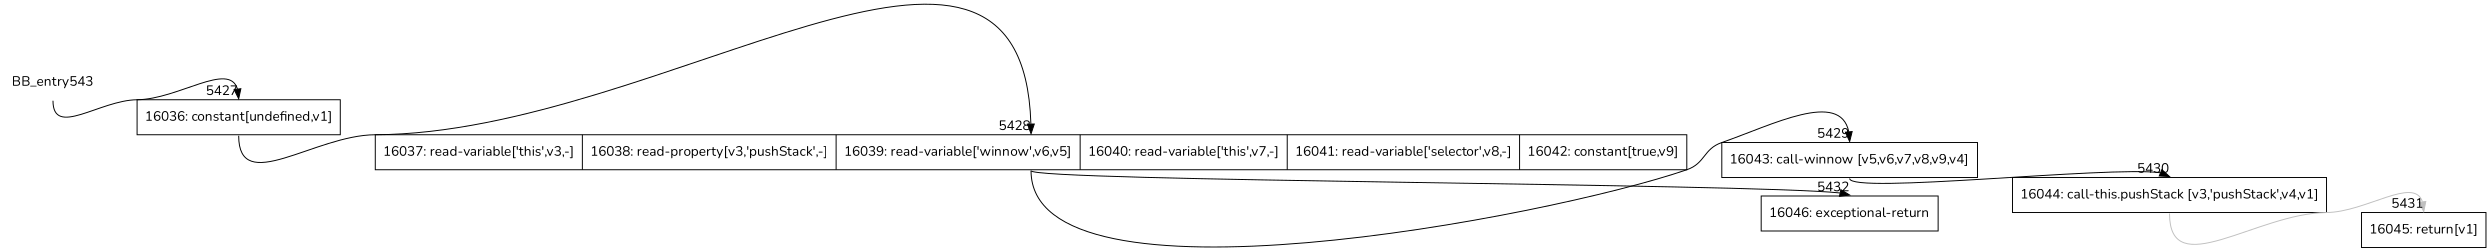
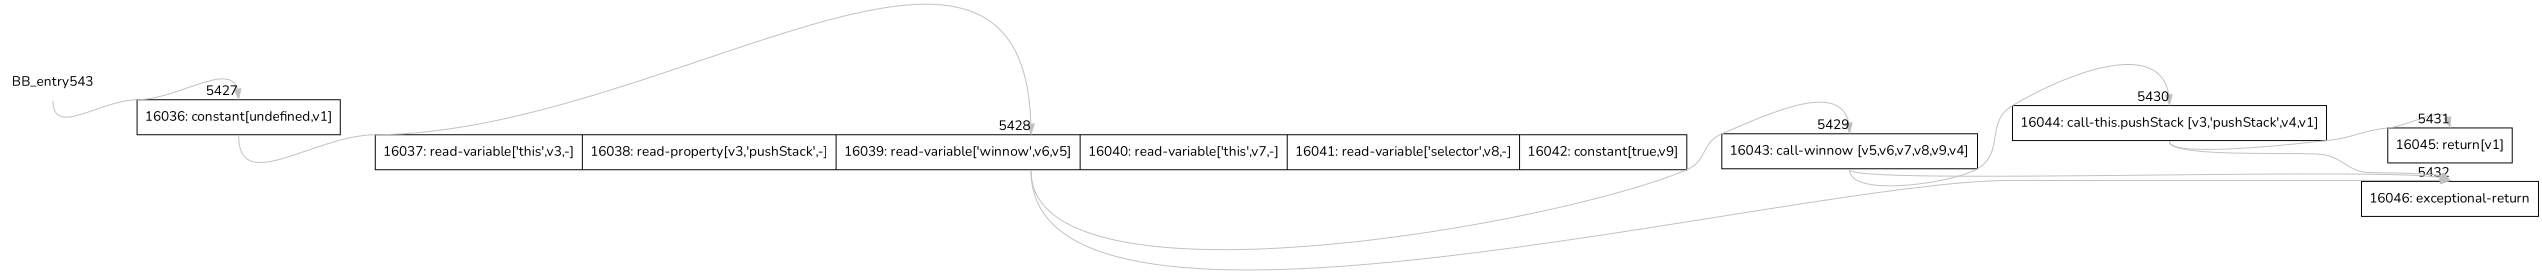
edge "16036: constant[undefined,v1]" -> "16037: read-variable['this',v3,-]": color black -> gray
edge "BB_entry543" -> "16036: constant[undefined,v1]": color black -> gray
edge "16044: call-this.pushStack [v3,'pushStack',v4,v1]" -> "16046: exceptional-return": added
edge "16043: call-winnow [v5,v6,v7,v8,v9,v4]" -> "16046: exceptional-return": added
edge "16043: call-winnow [v5,v6,v7,v8,v9,v4]" -> "16044: call-this.pushStack [v3,'pushStack',v4,v1]": color black -> gray
edge "16037: read-variable['this',v3,-]" -> "16046: exceptional-return": color black -> gray
edge "16037: read-variable['this',v3,-]" -> "16043: call-winnow [v5,v6,v7,v8,v9,v4]": color black -> gray
